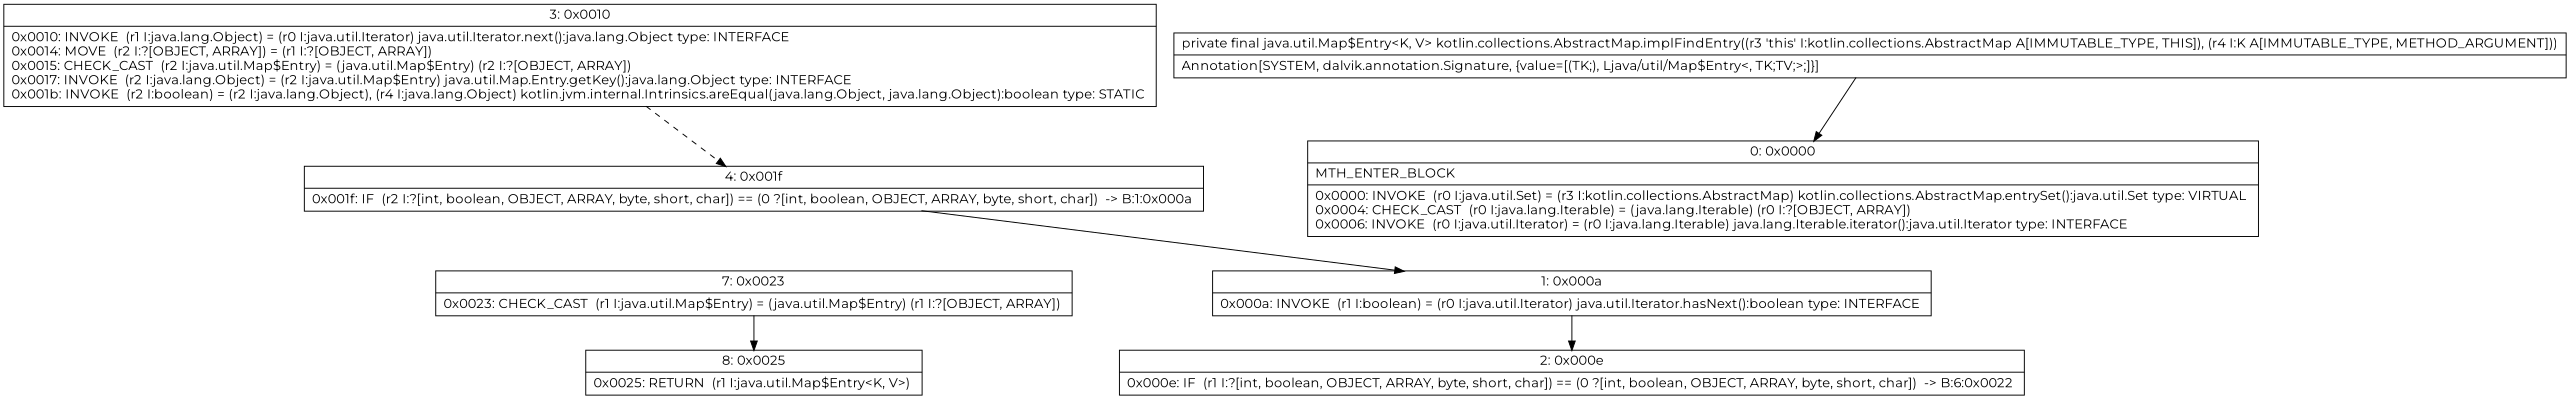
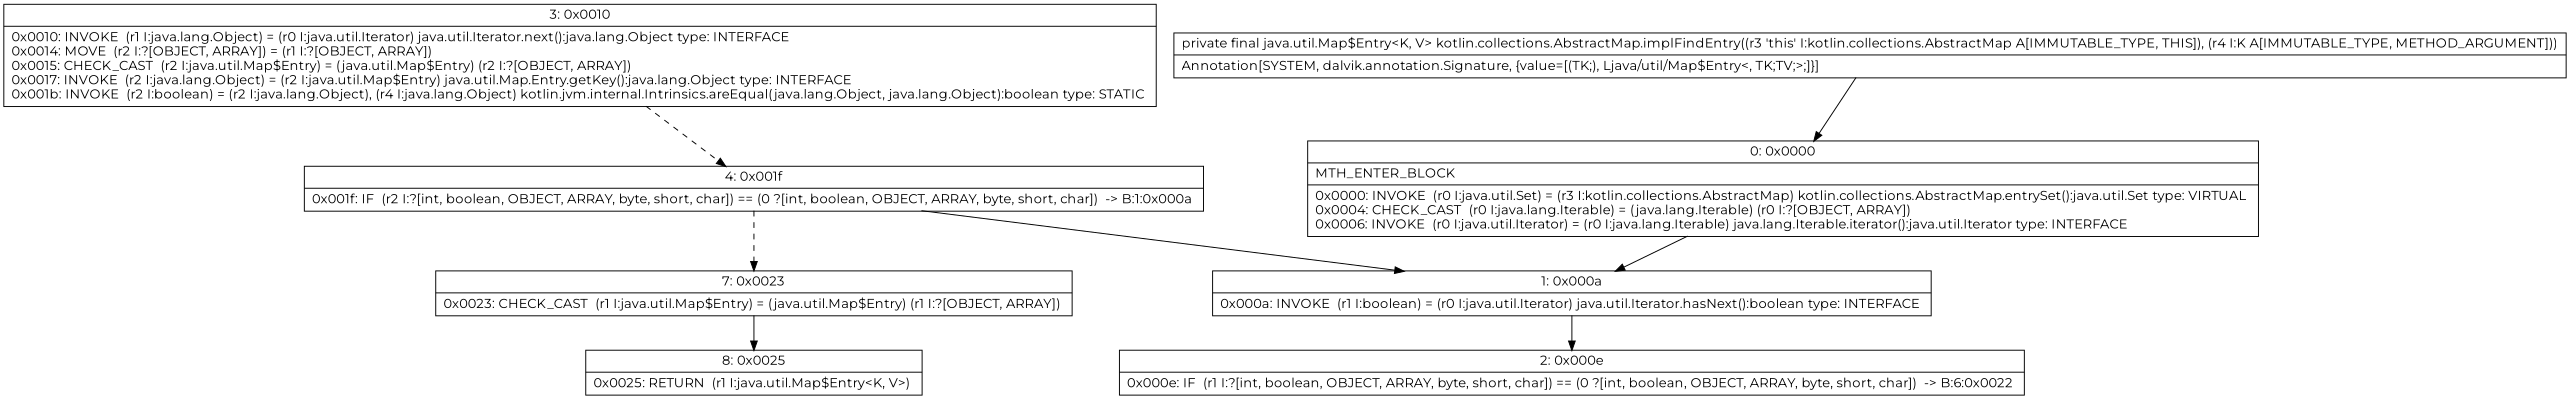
edge "4: 0x001f" -> "7: 0x0023": added
edge "0: 0x0000" -> "1: 0x000a": added
